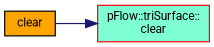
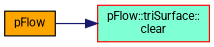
node "clear": label "clear" -> "pFlow"
